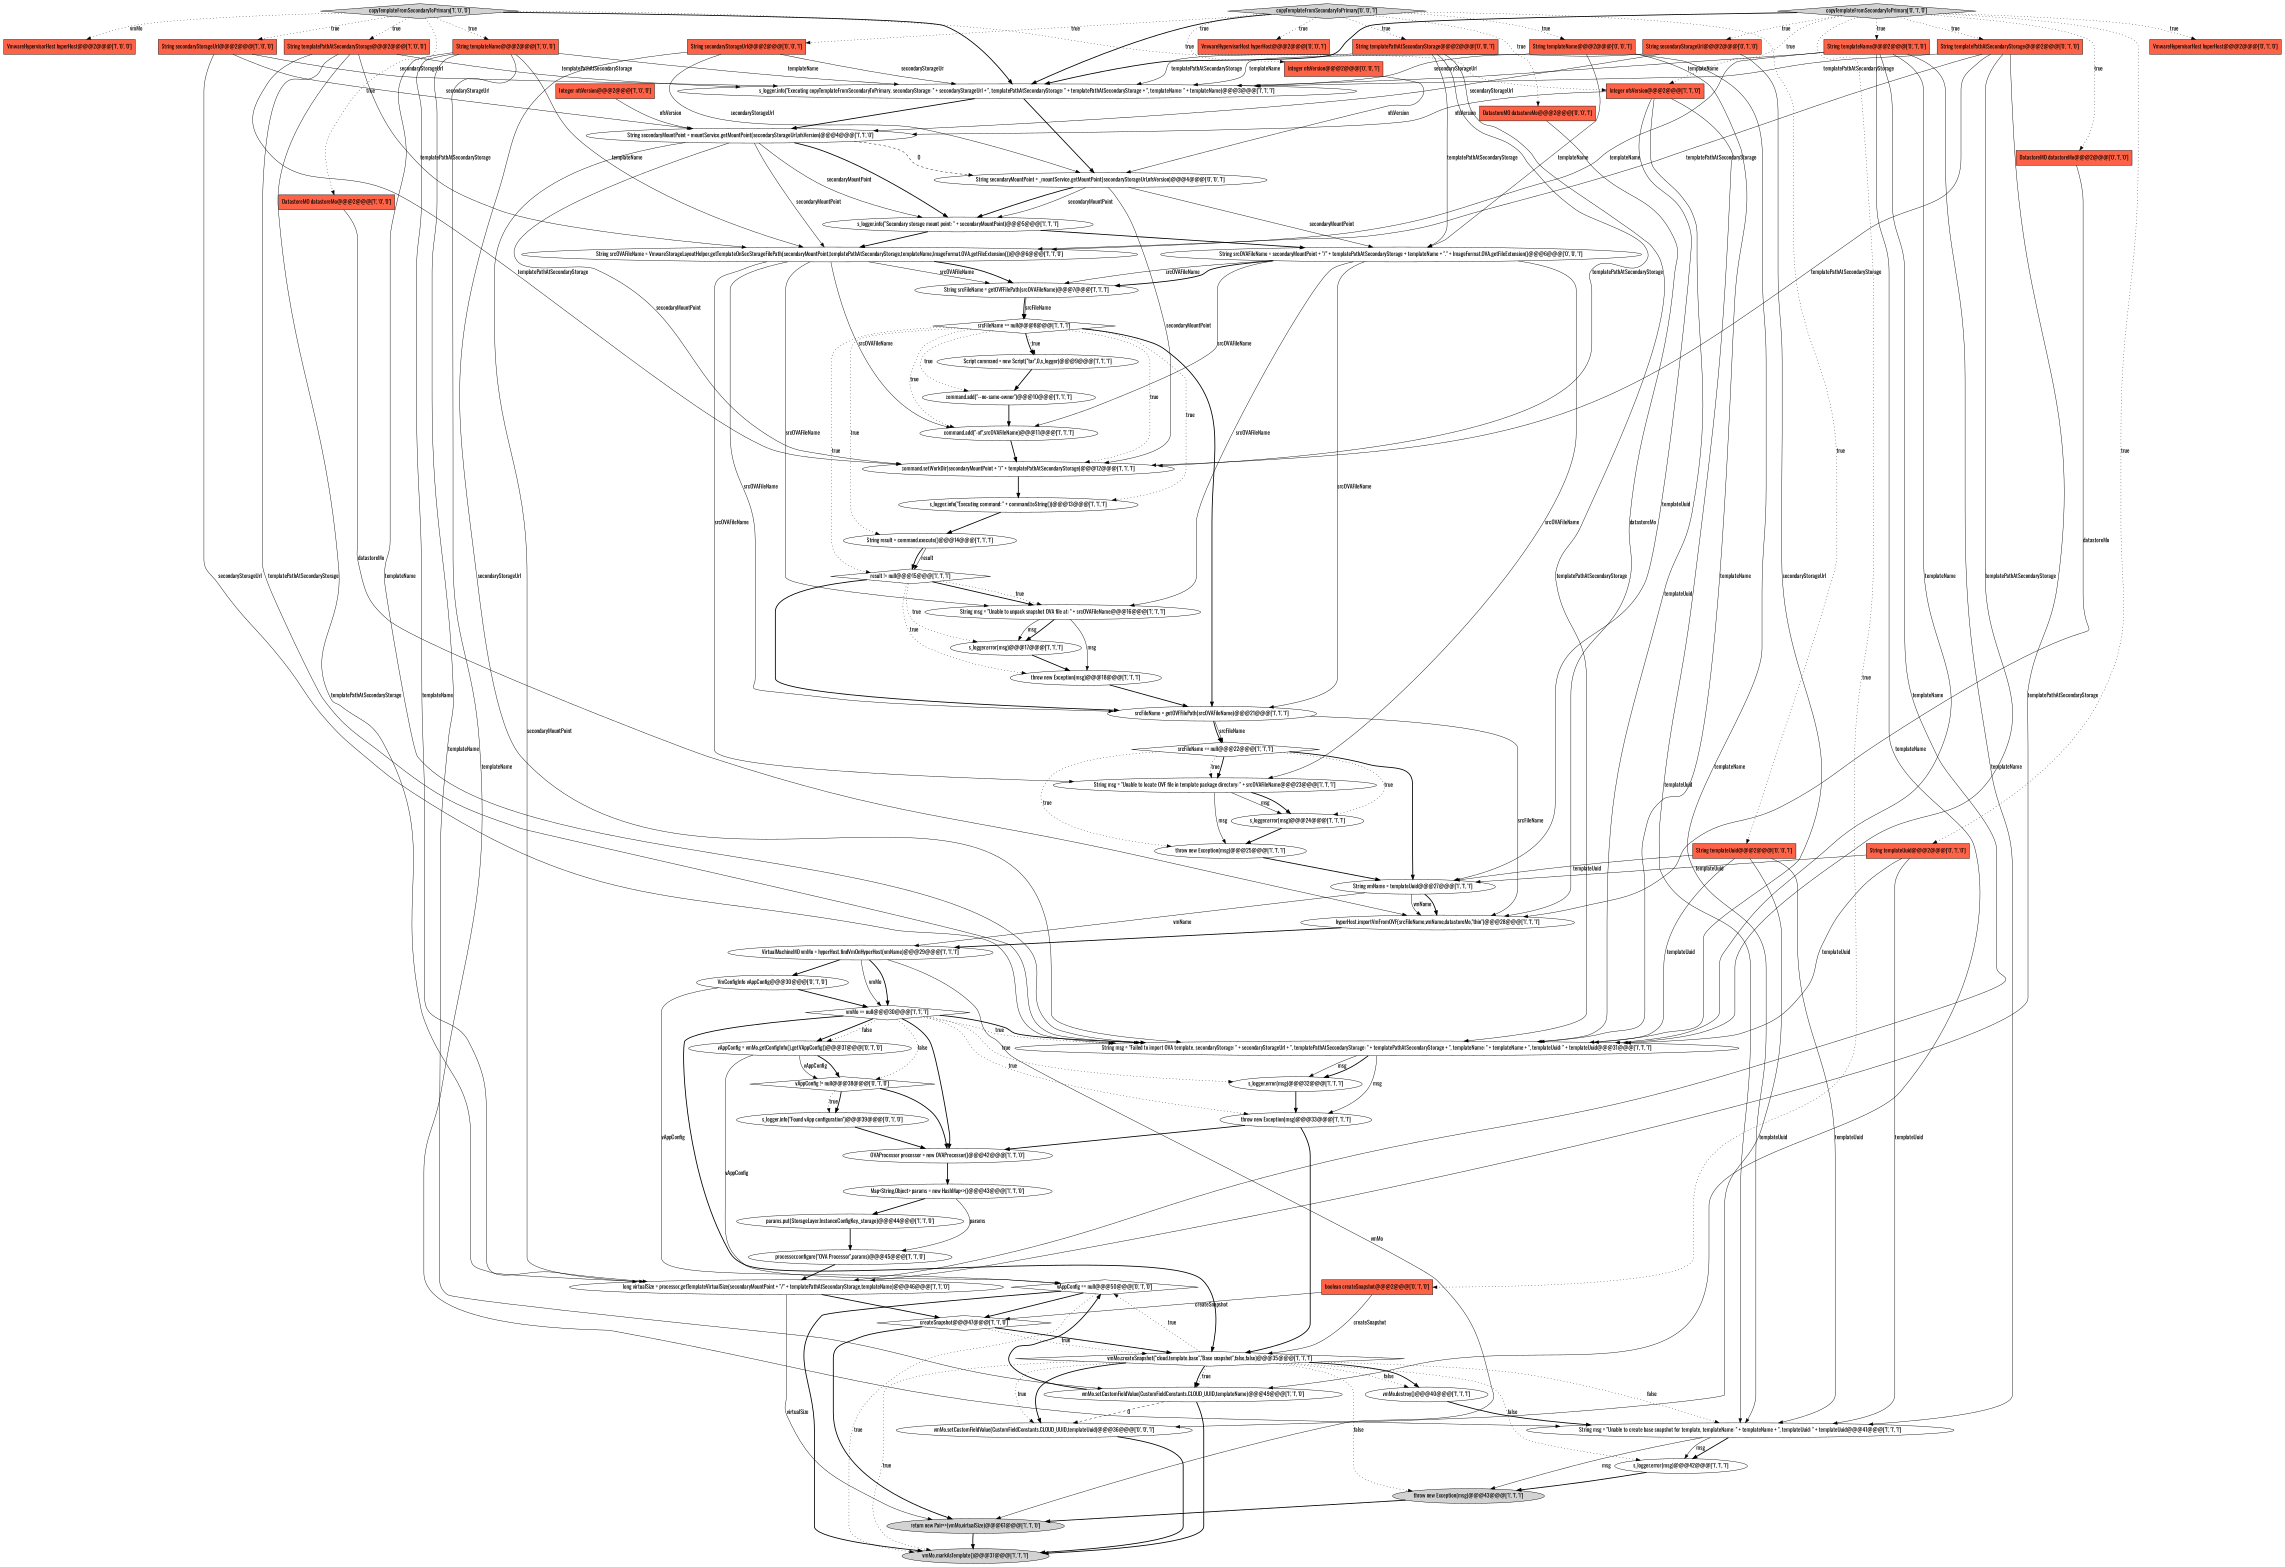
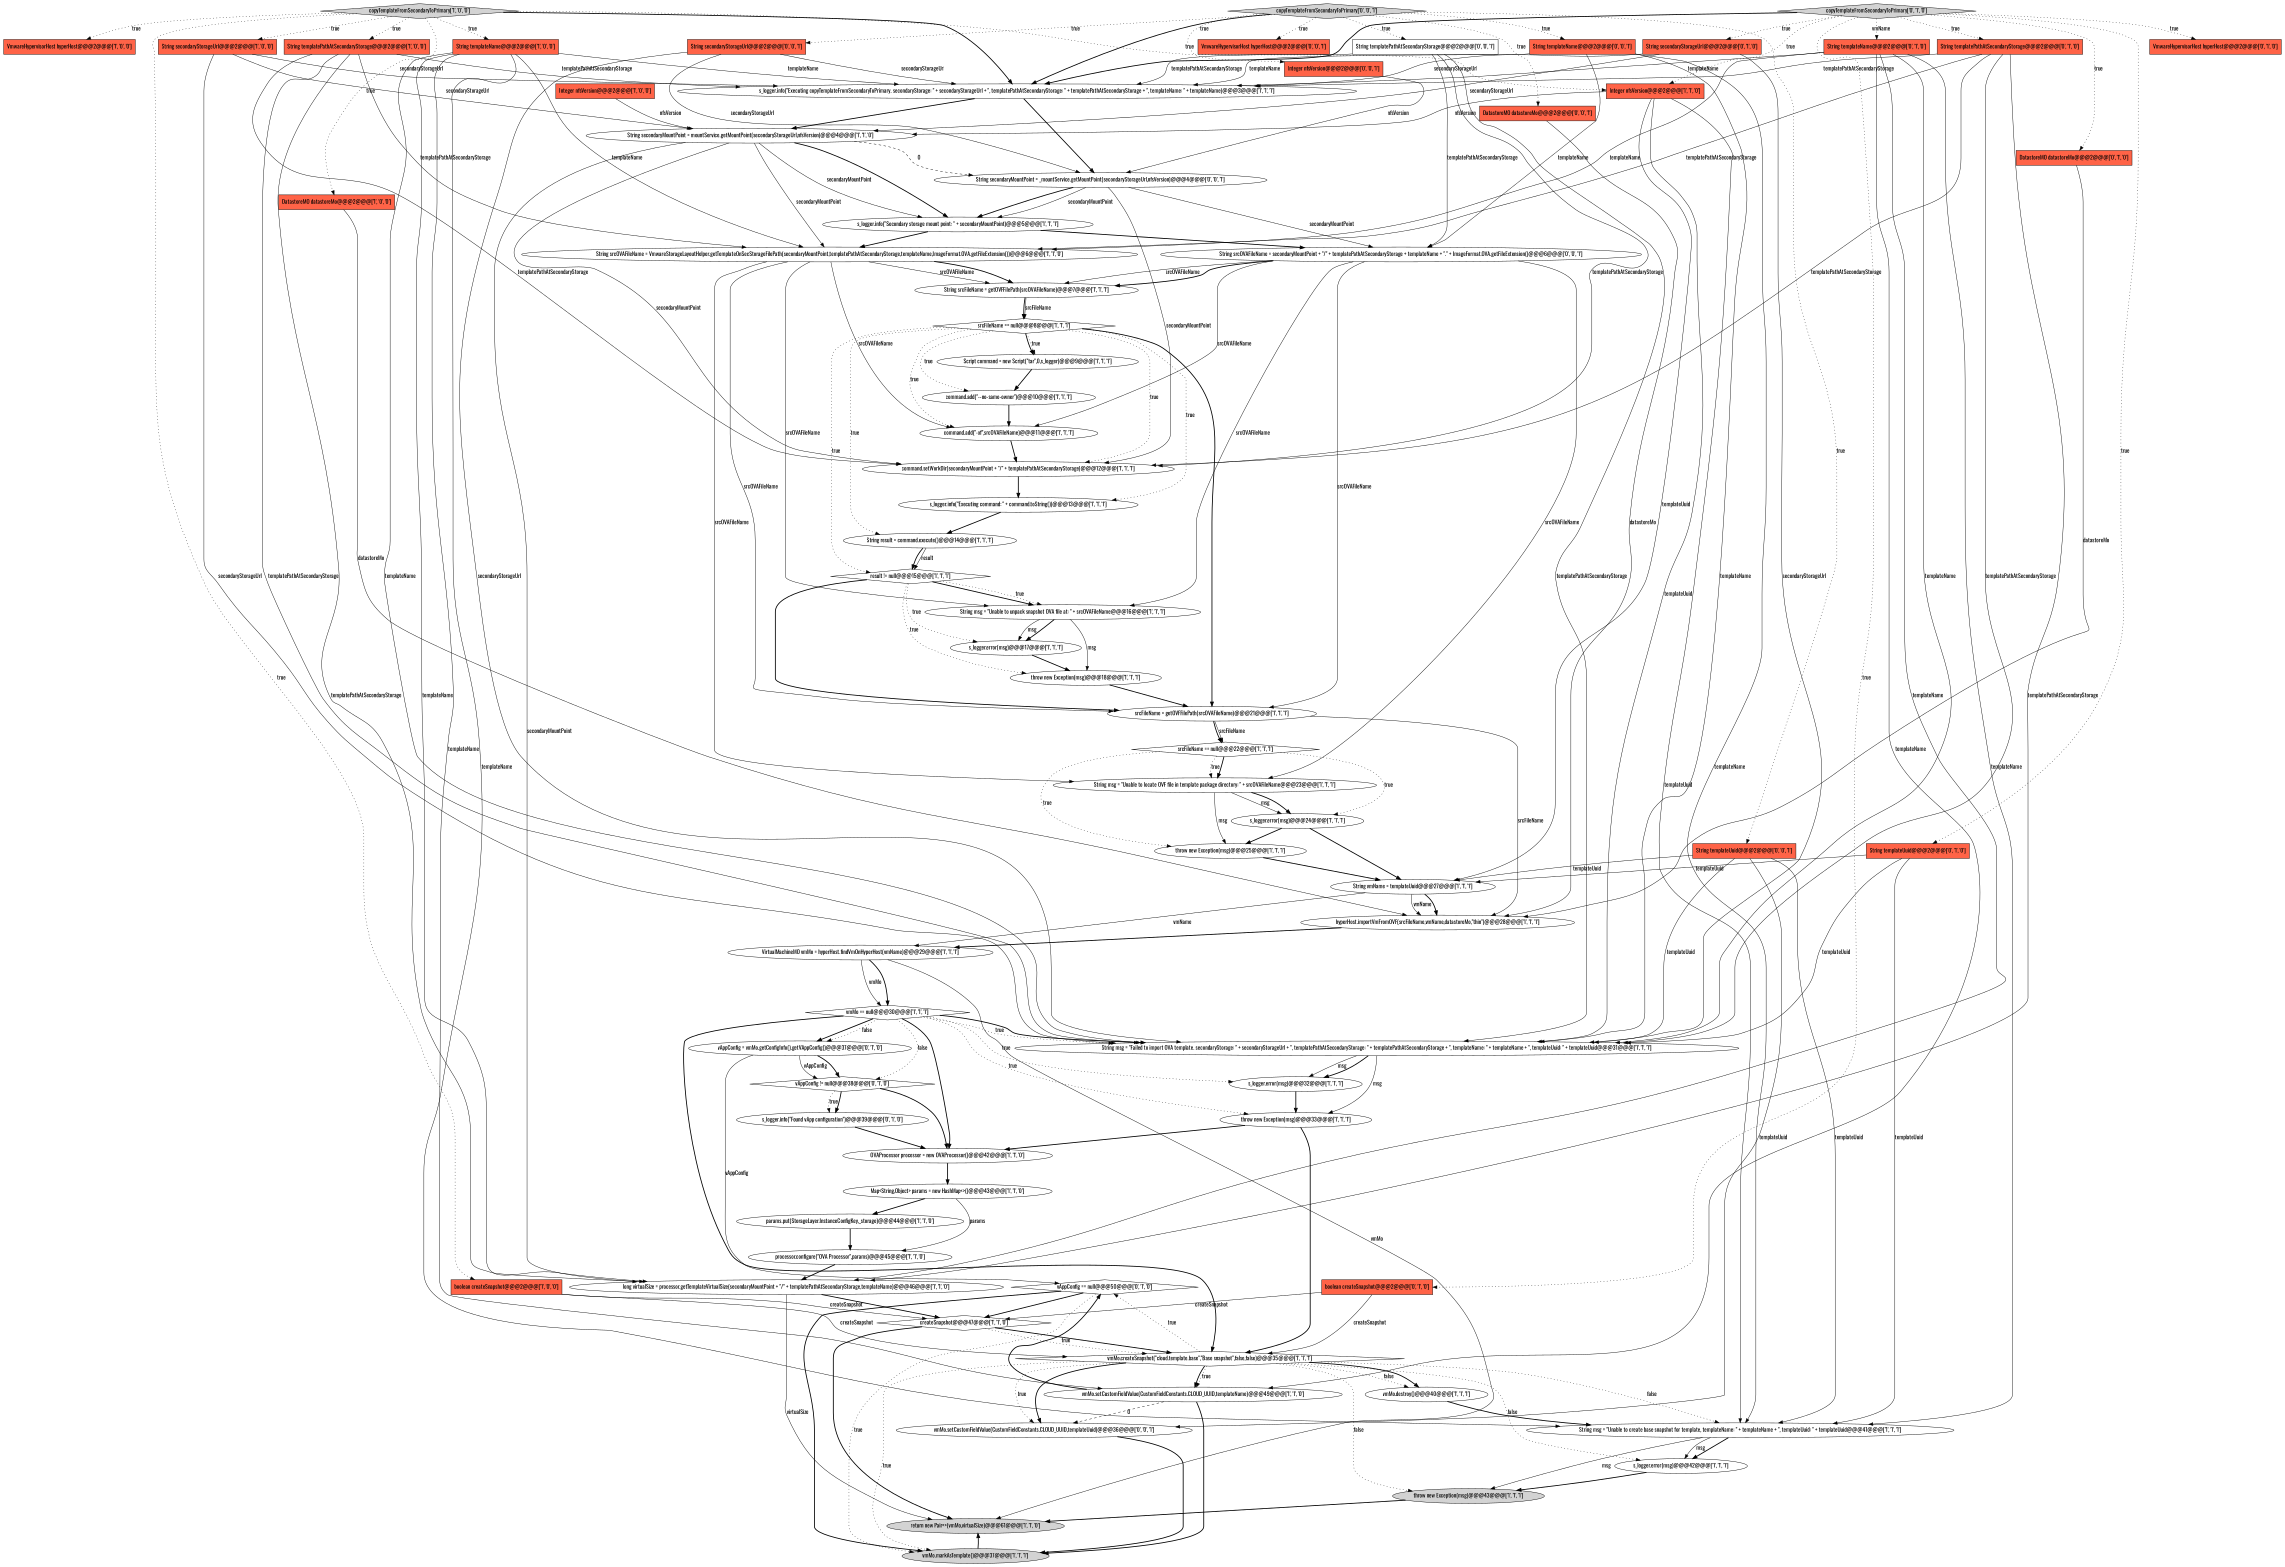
edge "copyTemplateFromSecondaryToPrimary['1', '0', '0']" -> "VmwareHypervisorHost hyperHost@@@2@@@['1', '0', '0']": label "vmMo" -> "true"
edge "copyTemplateFromSecondaryToPrimary['0', '1', '0']" -> "String templateName@@@2@@@['0', '1', '0']": label "true" -> "vmName"
node "String templatePathAtSecondaryStorage@@@2@@@['0', '0', '1']": fillcolor tomato -> white
edge "srcFileName == null@@@22@@@['1', '1', '1']" -> "String vmName = templateUuid@@@27@@@['1', '1', '1']": now "s_logger.error(msg)@@@24@@@['1', '1', '1']" -> "String vmName = templateUuid@@@27@@@['1', '1', '1']"
node "VmConfigInfo vAppConfig@@@30@@@['0', '1', '0']": removed
node "boolean createSnapshot@@@2@@@['1', '0', '0']": added
edge "return new Pair<>(vmMo,virtualSize)@@@61@@@['1', '1', '0']" -> "vmMo.markAsTemplate()@@@37@@@['1', '1', '1']": reversed
